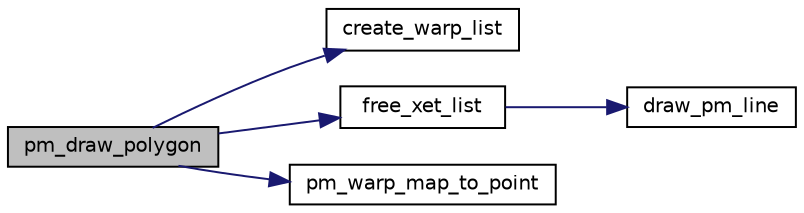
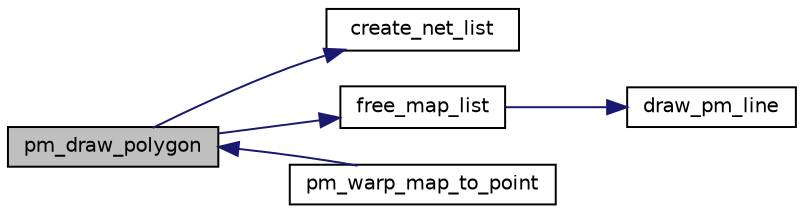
node "create_warp_list": label "create_warp_list" -> "create_net_list"
node "free_xet_list": label "free_xet_list" -> "free_map_list"
edge "pm_draw_polygon" -> "pm_warp_map_to_point": reversed
